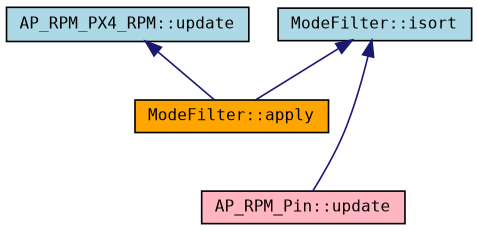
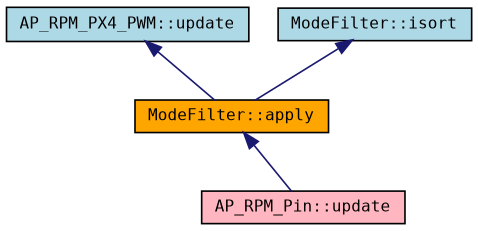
node "AP_RPM_PX4_RPM::update": label "AP_RPM_PX4_RPM::update" -> "AP_RPM_PX4_PWM::update"
edge "AP_RPM_Pin::update" -> "ModeFilter::isort": now "AP_RPM_Pin::update" -> "ModeFilter::apply"
